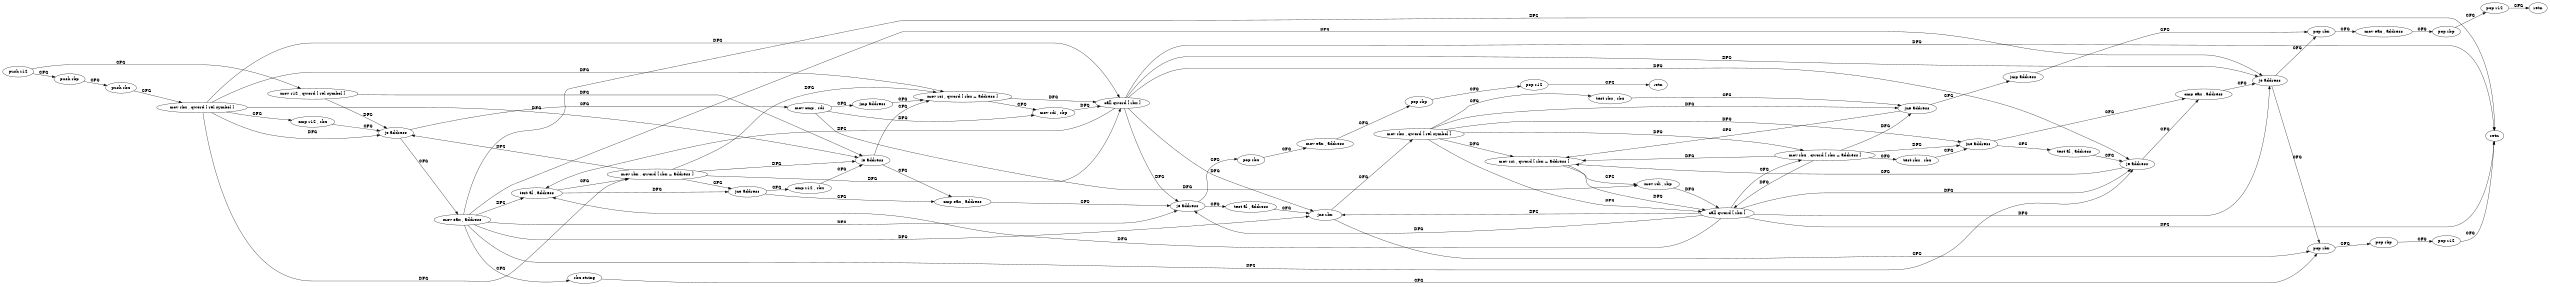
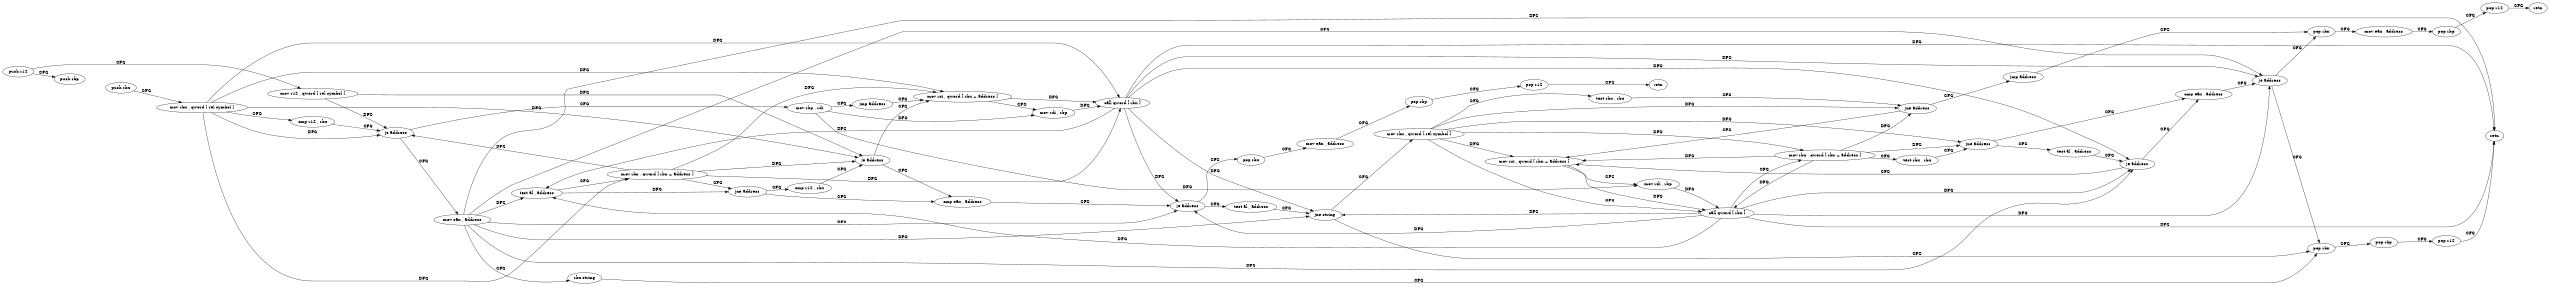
edge "push rbp" -> "push rbx": removed, label "CFG"
node "mov cmp , rdi": label "mov cmp , rdi" -> "mov rbp , rdi"
node "jne rbx": label "jne rbx" -> "jne string"
